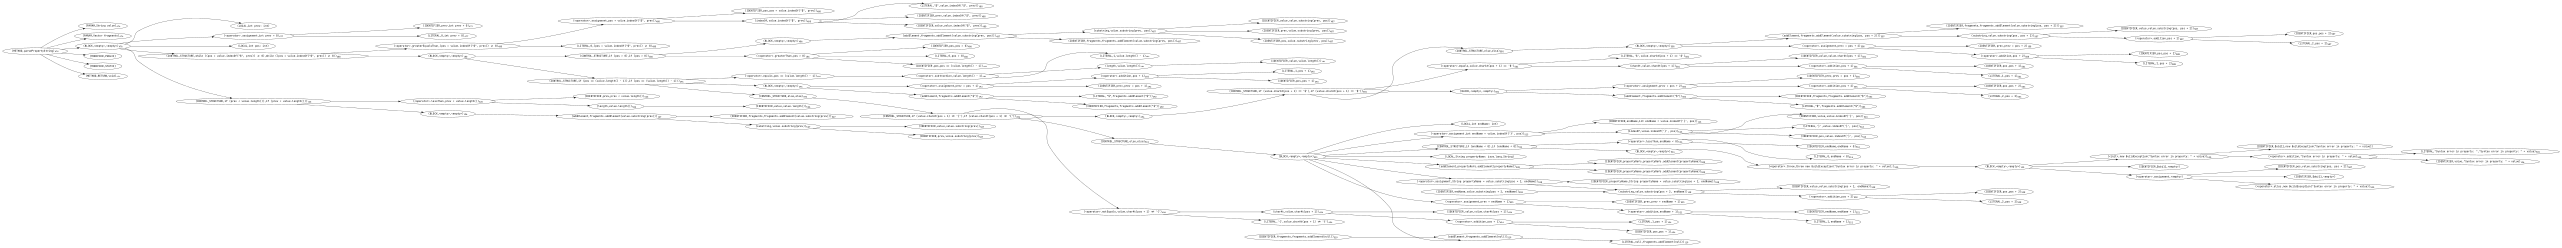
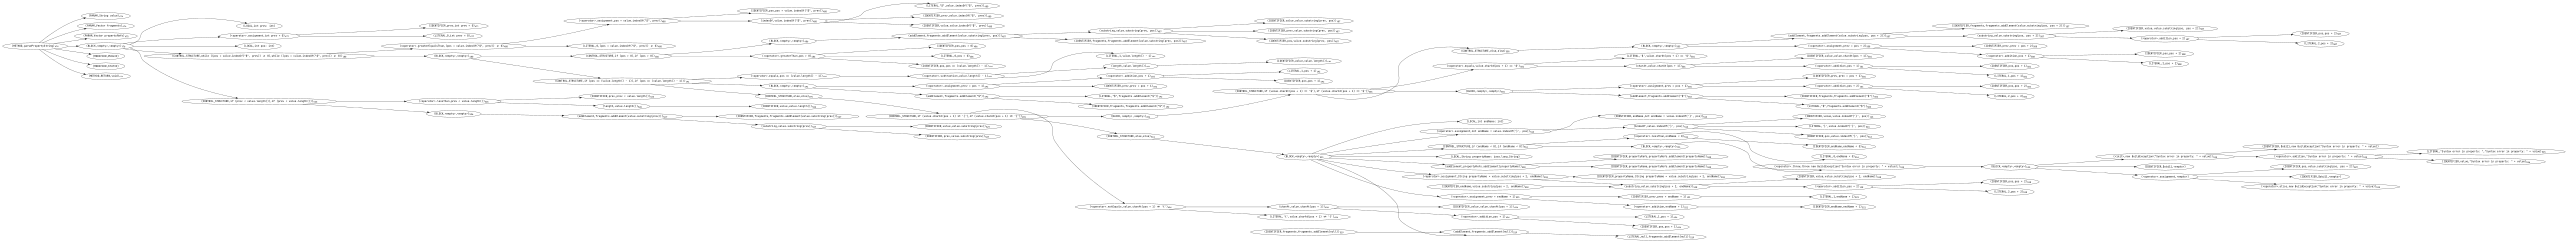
node "(PARAM,Vector propertyRefs)": added
edge "(<operator>.addition,endName + 1)" -> "(LITERAL,1,endName + 1)": now "(IDENTIFIER,prev,prev = endName + 1)" -> "(LITERAL,1,endName + 1)"
